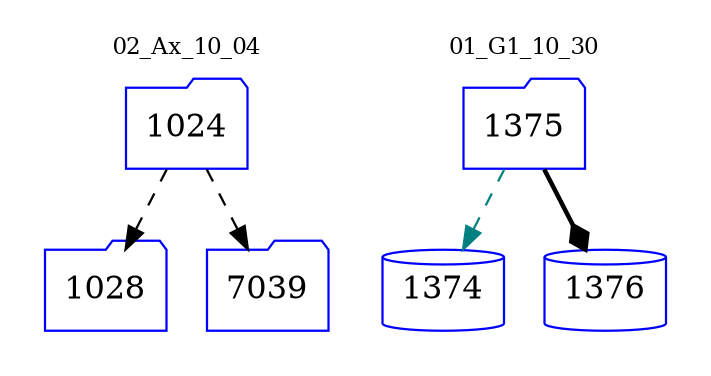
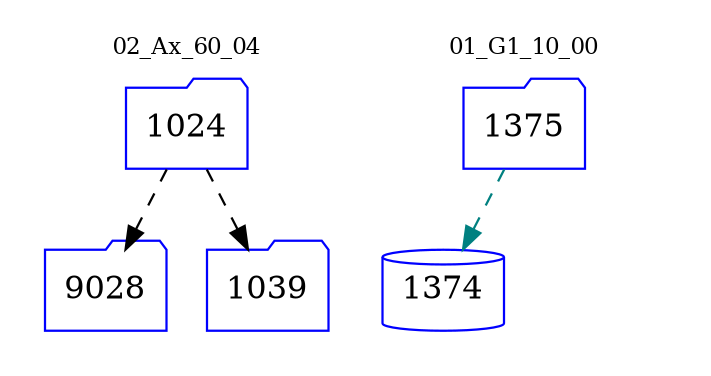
cluster "02_Ax_10_04": label "02_Ax_10_04" -> "02_Ax_60_04"
cluster "01_G1_10_30": label "01_G1_10_30" -> "01_G1_10_00"
node "1028": label "1028" -> "9028"
node "7039": label "7039" -> "1039"
node "1376": removed
